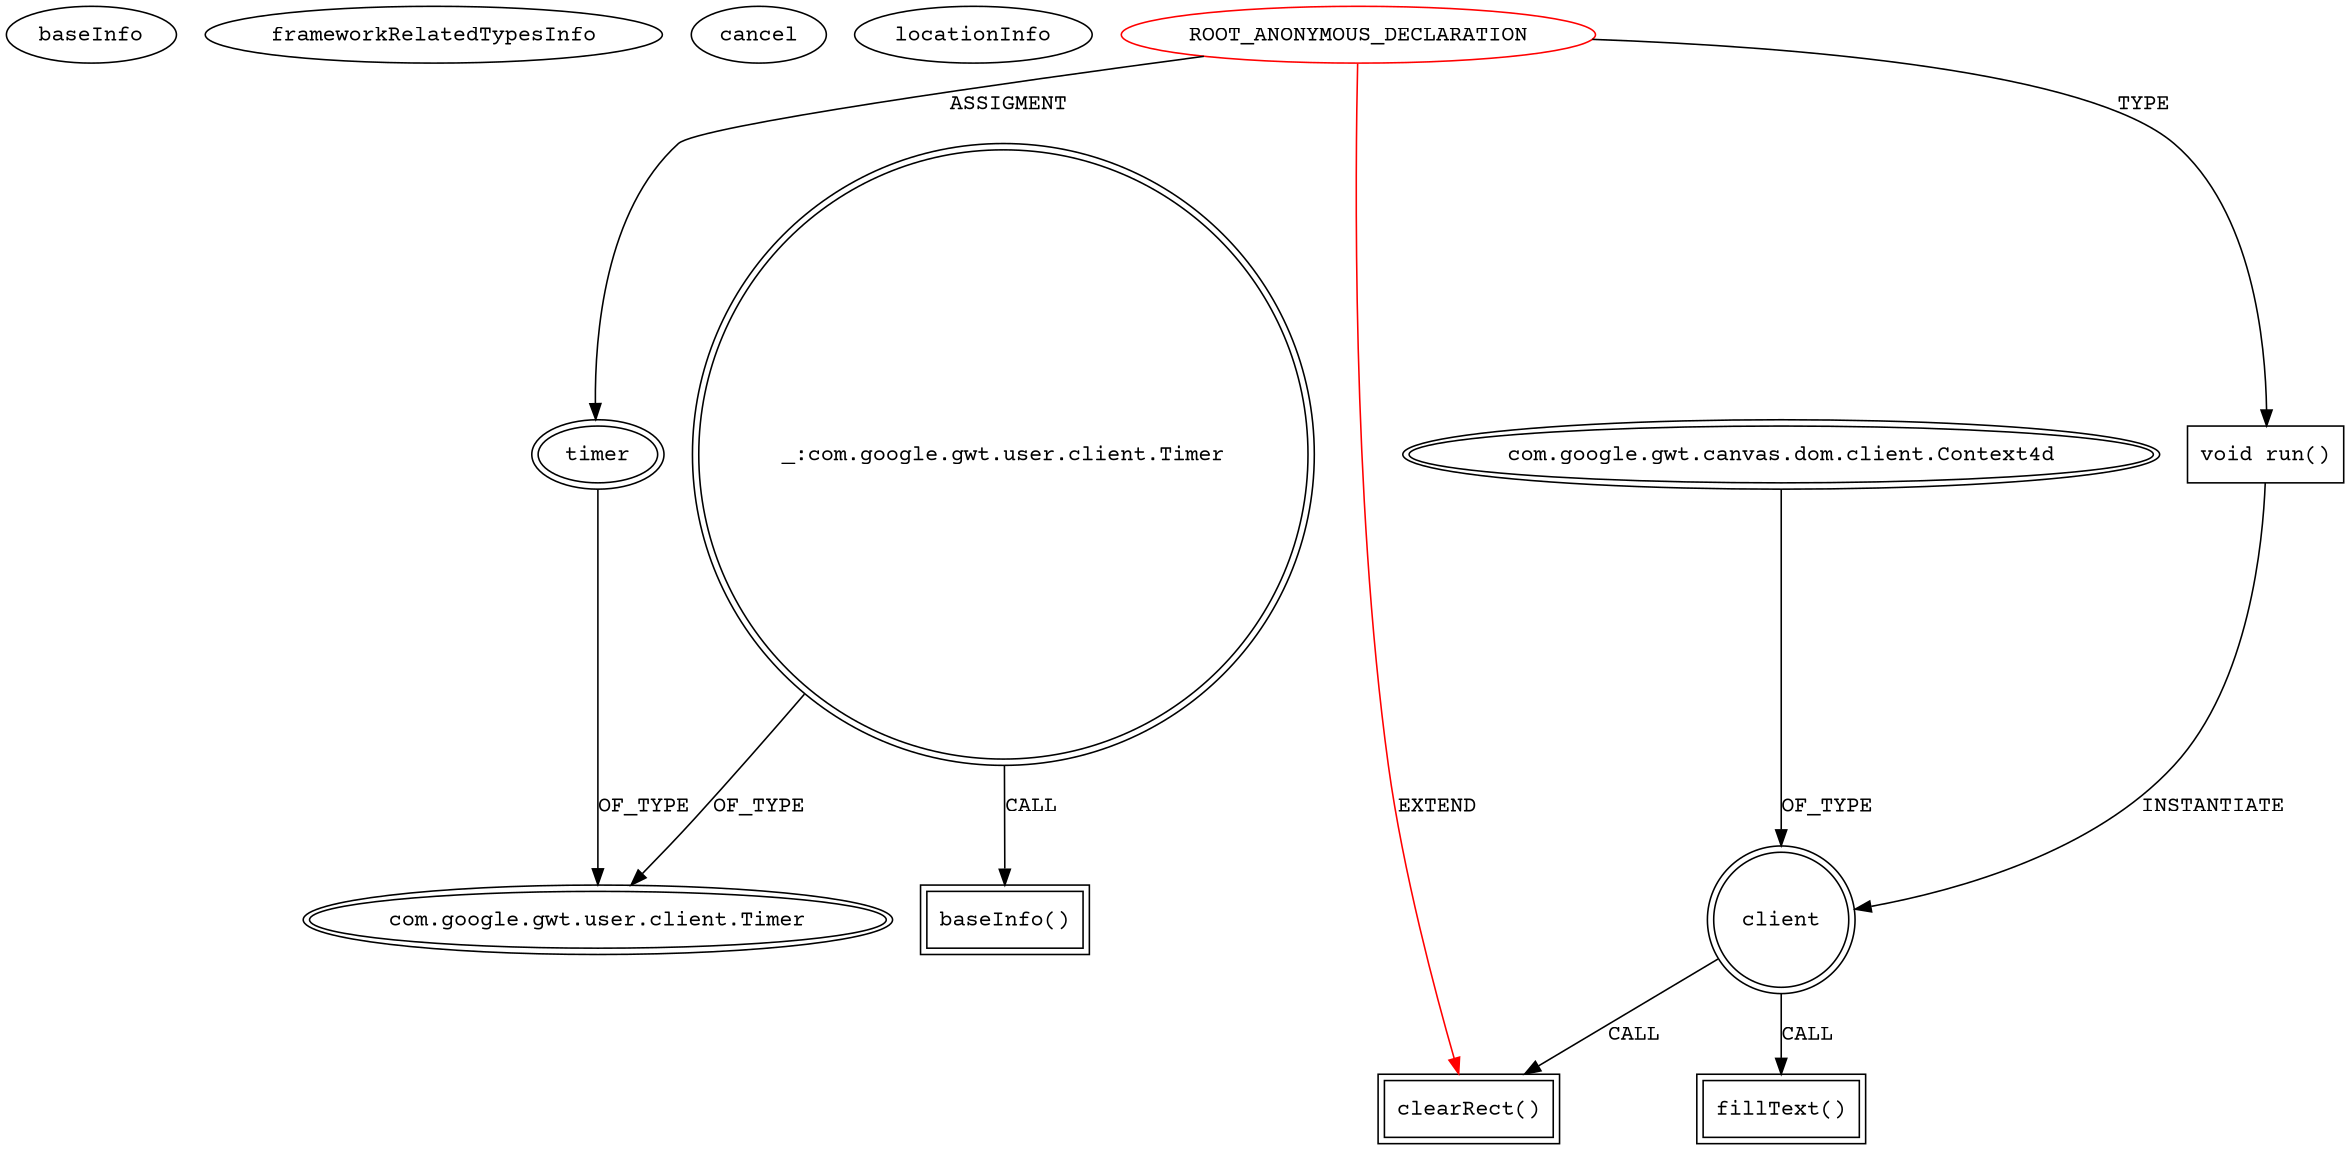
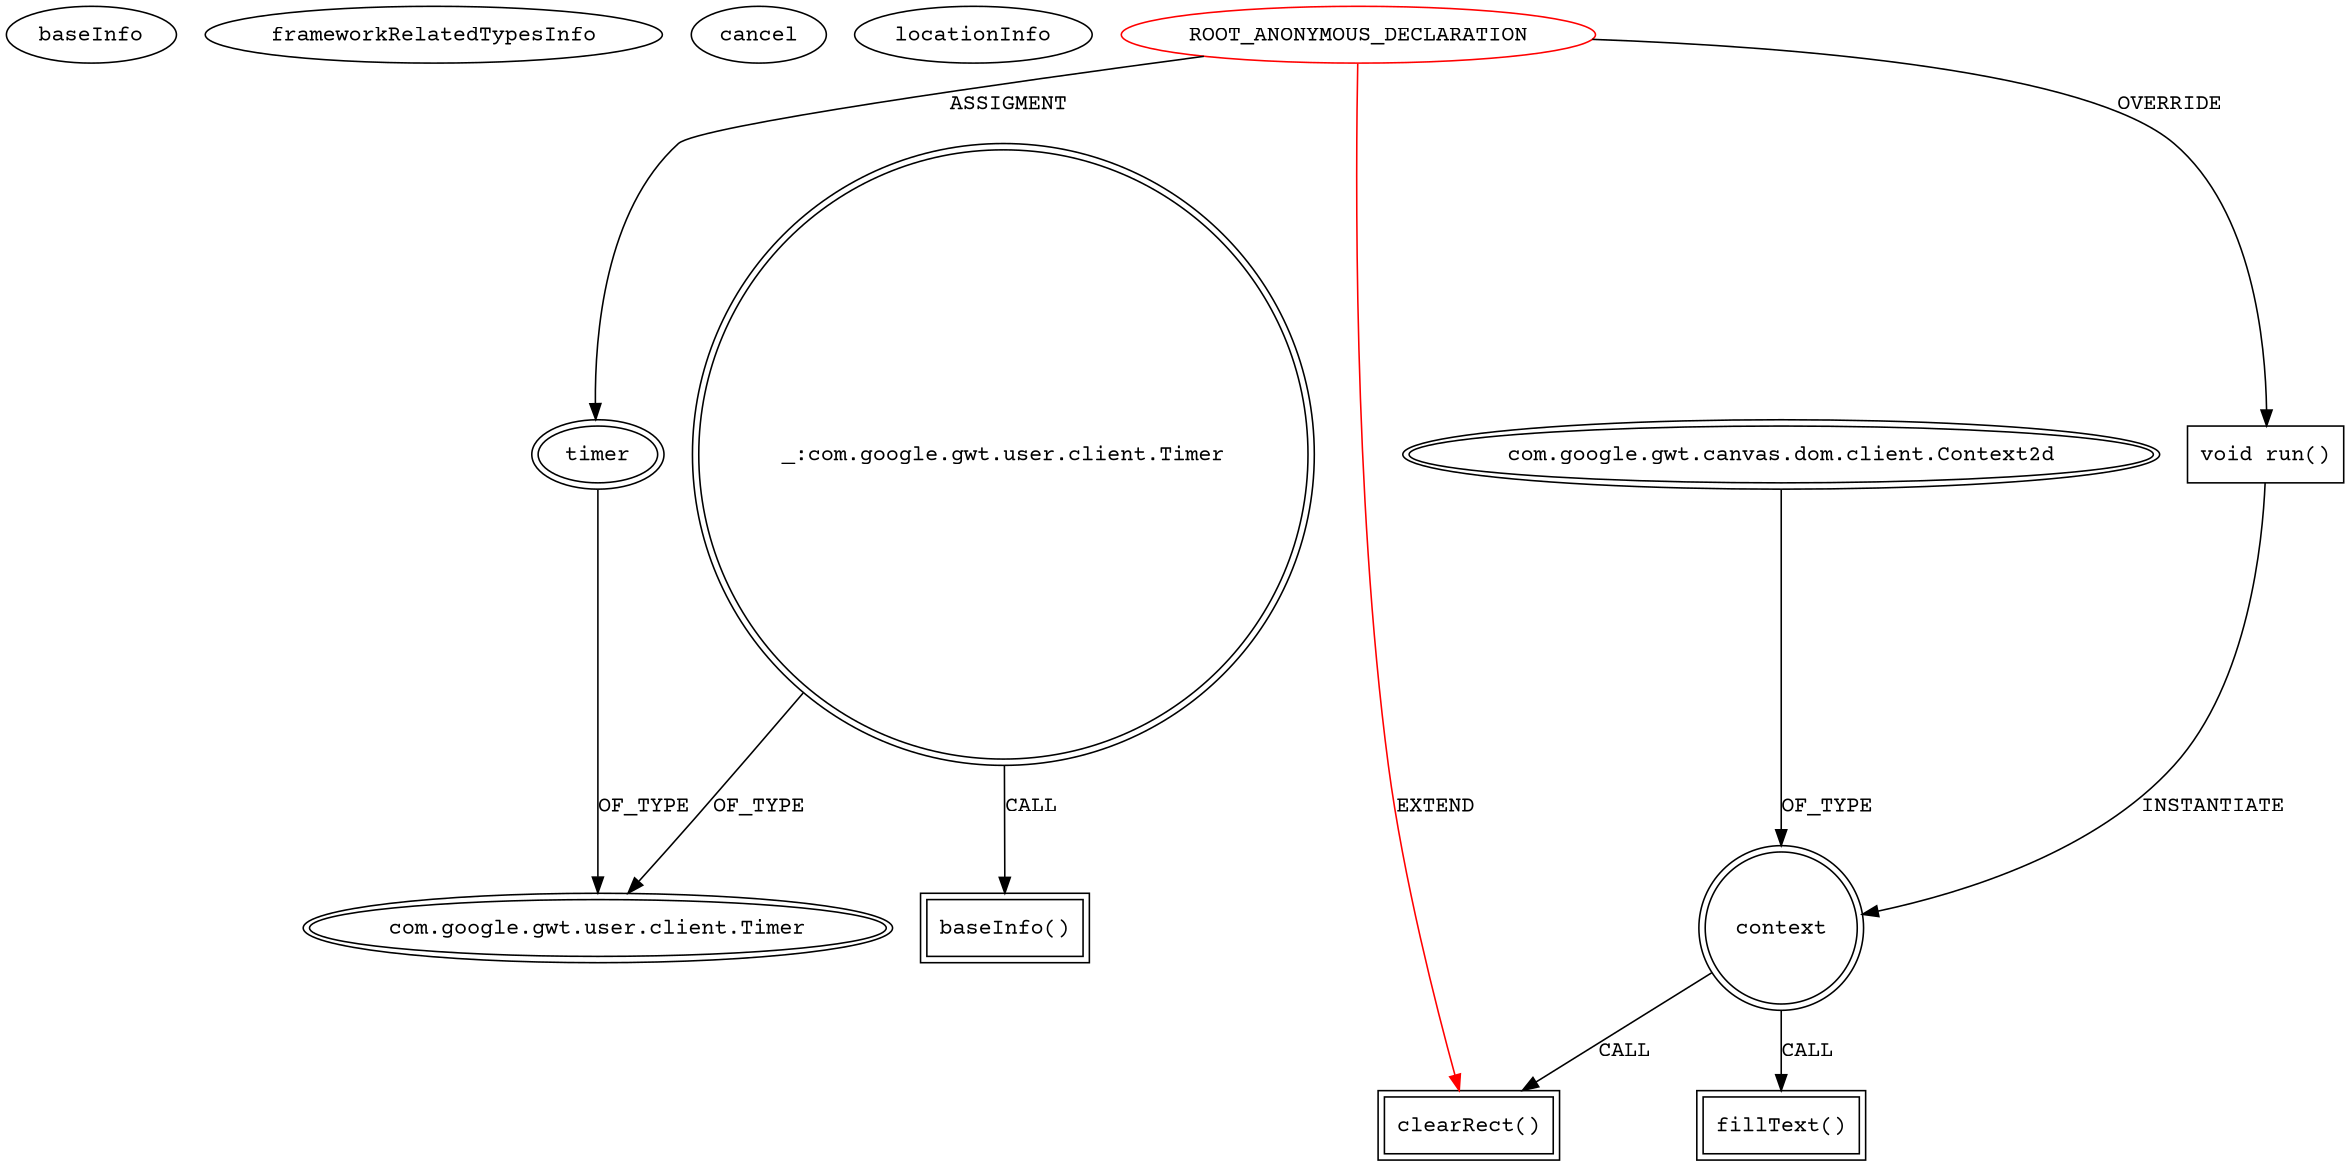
edge "ROOT_ANONYMOUS_DECLARATION" -> "void run()": label "TYPE" -> "OVERRIDE"
node "com.google.gwt.canvas.dom.client.Context4d": label "com.google.gwt.canvas.dom.client.Context4d" -> "com.google.gwt.canvas.dom.client.Context2d"
node "client": label "client" -> "context"
